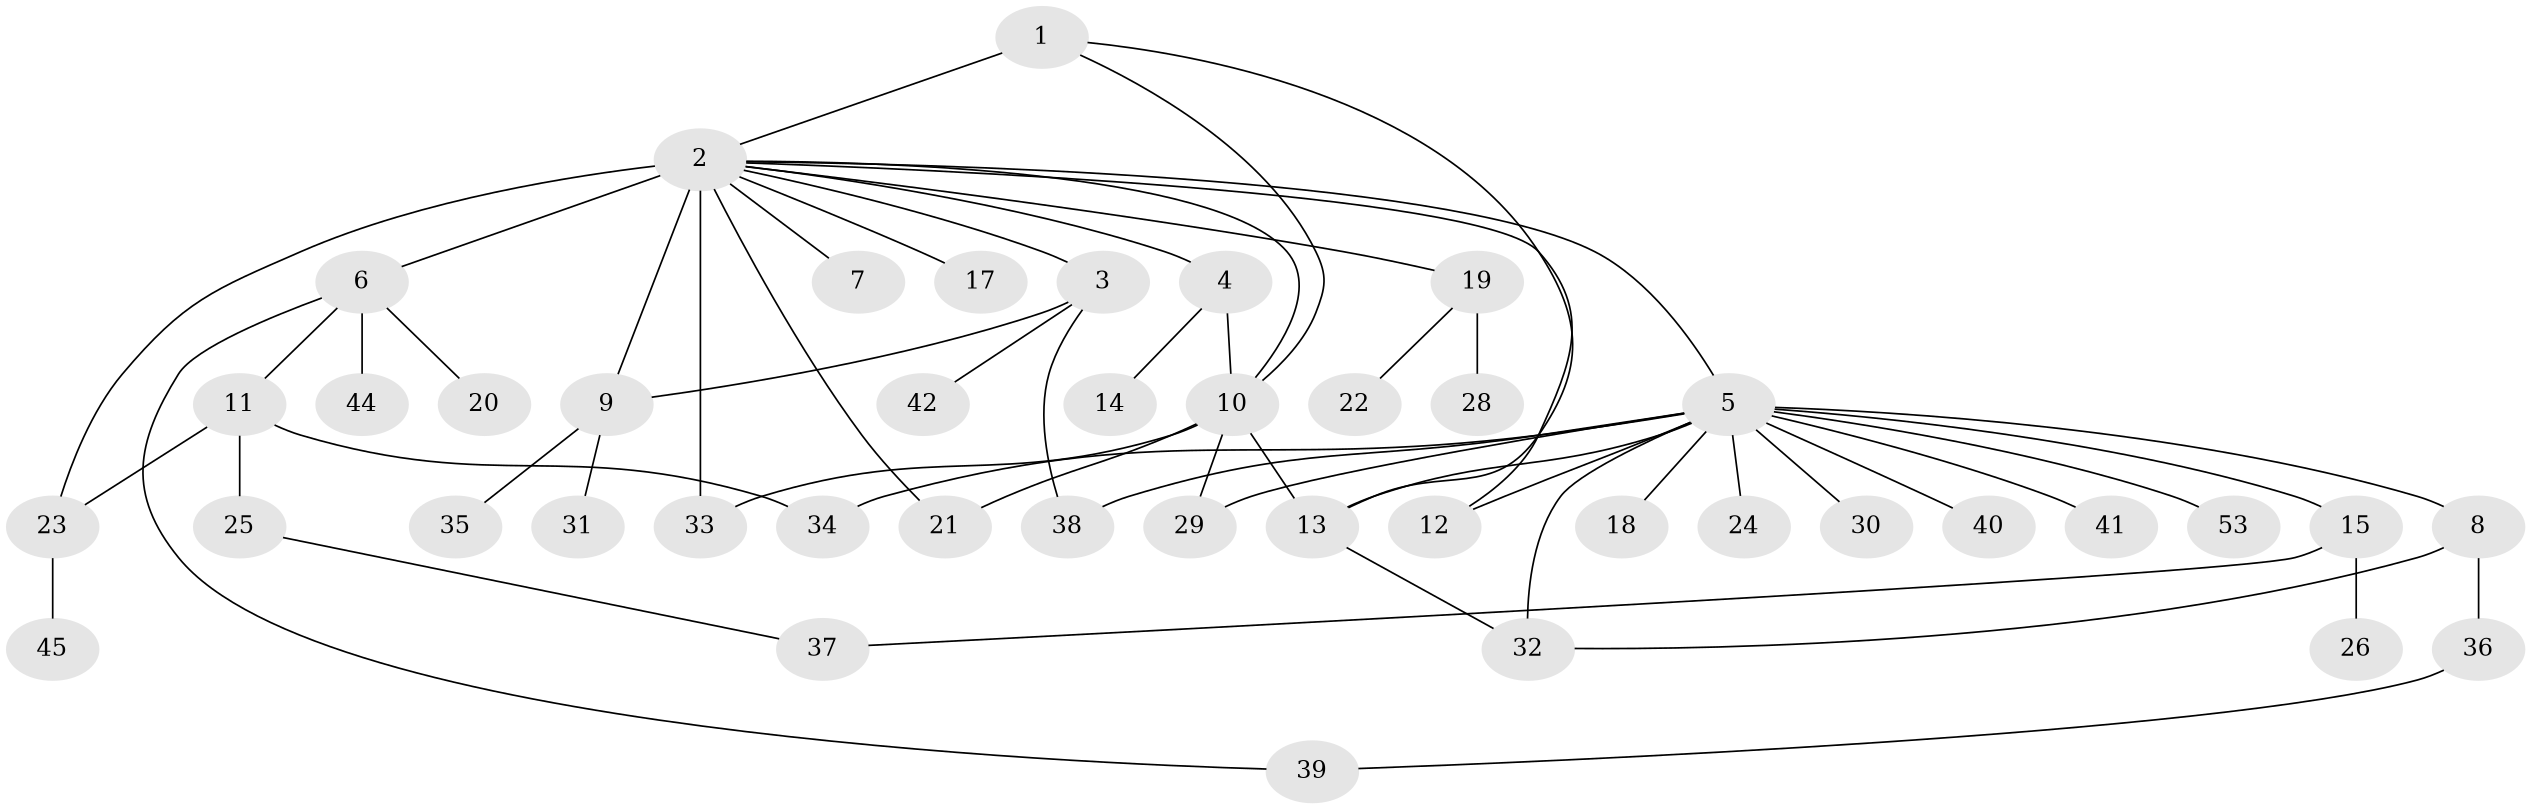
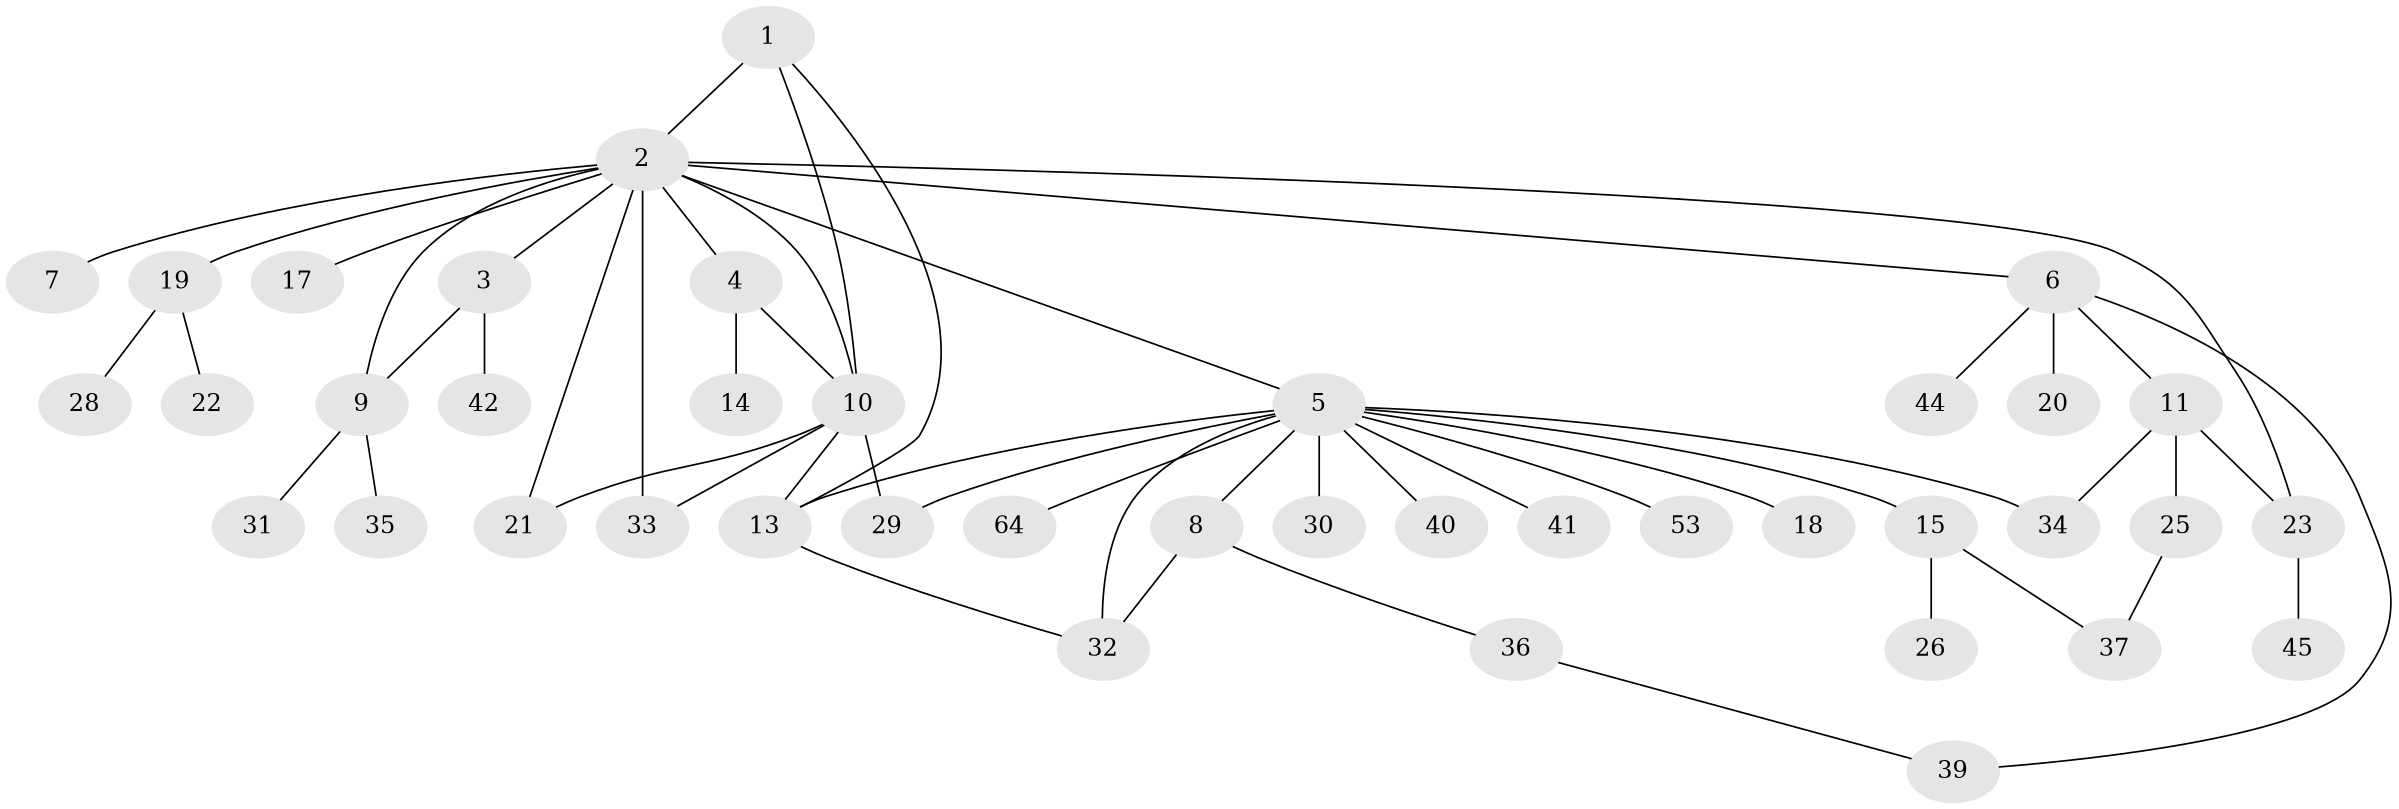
node "38": removed
node "12": removed
node "24": label "24" -> "64"
